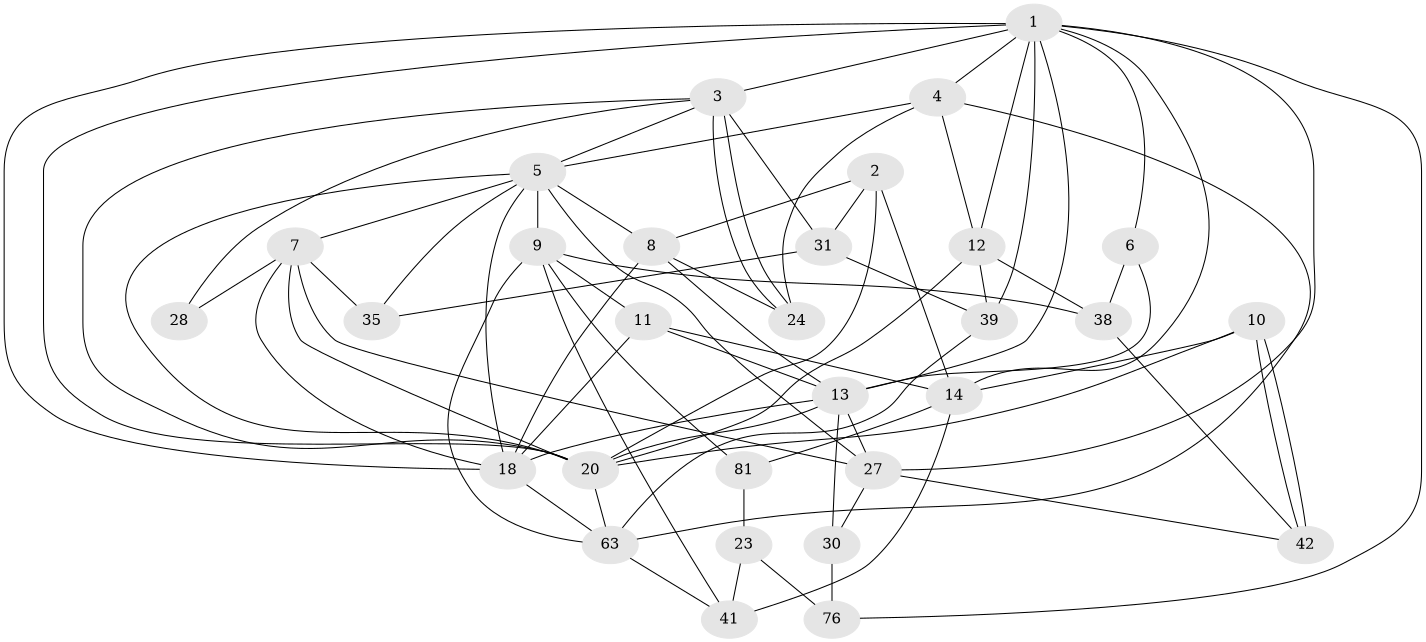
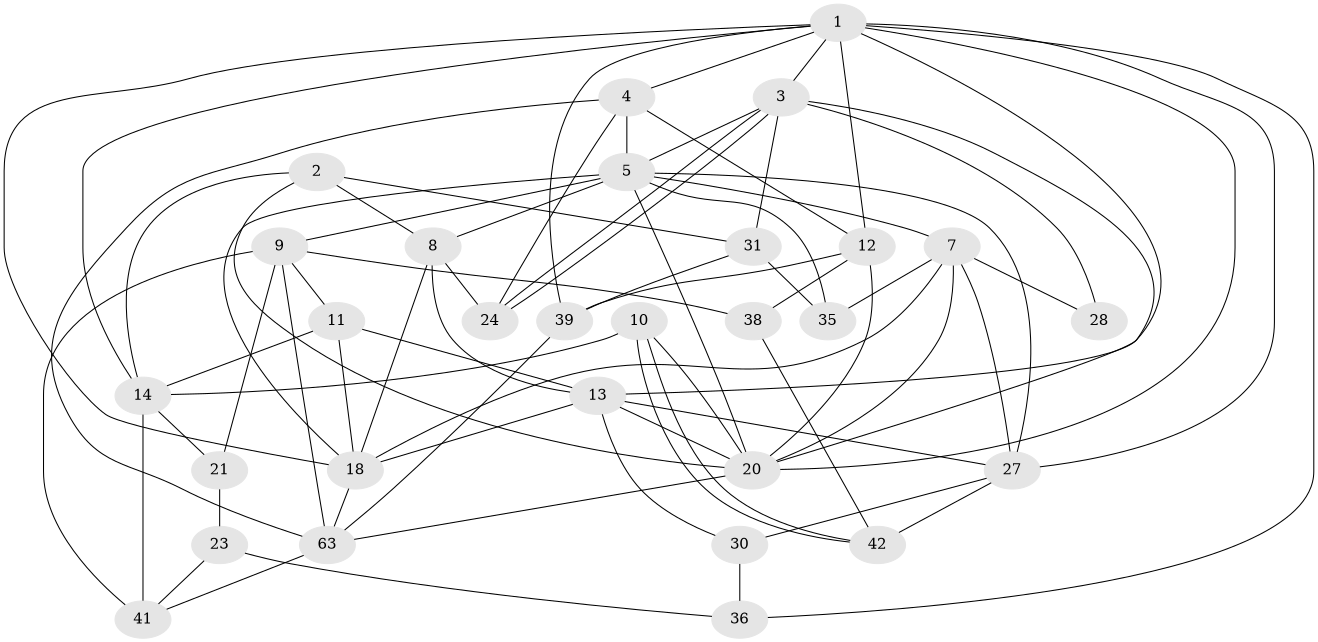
node "6": removed
node "81": label "81" -> "21"
node "76": label "76" -> "36"
